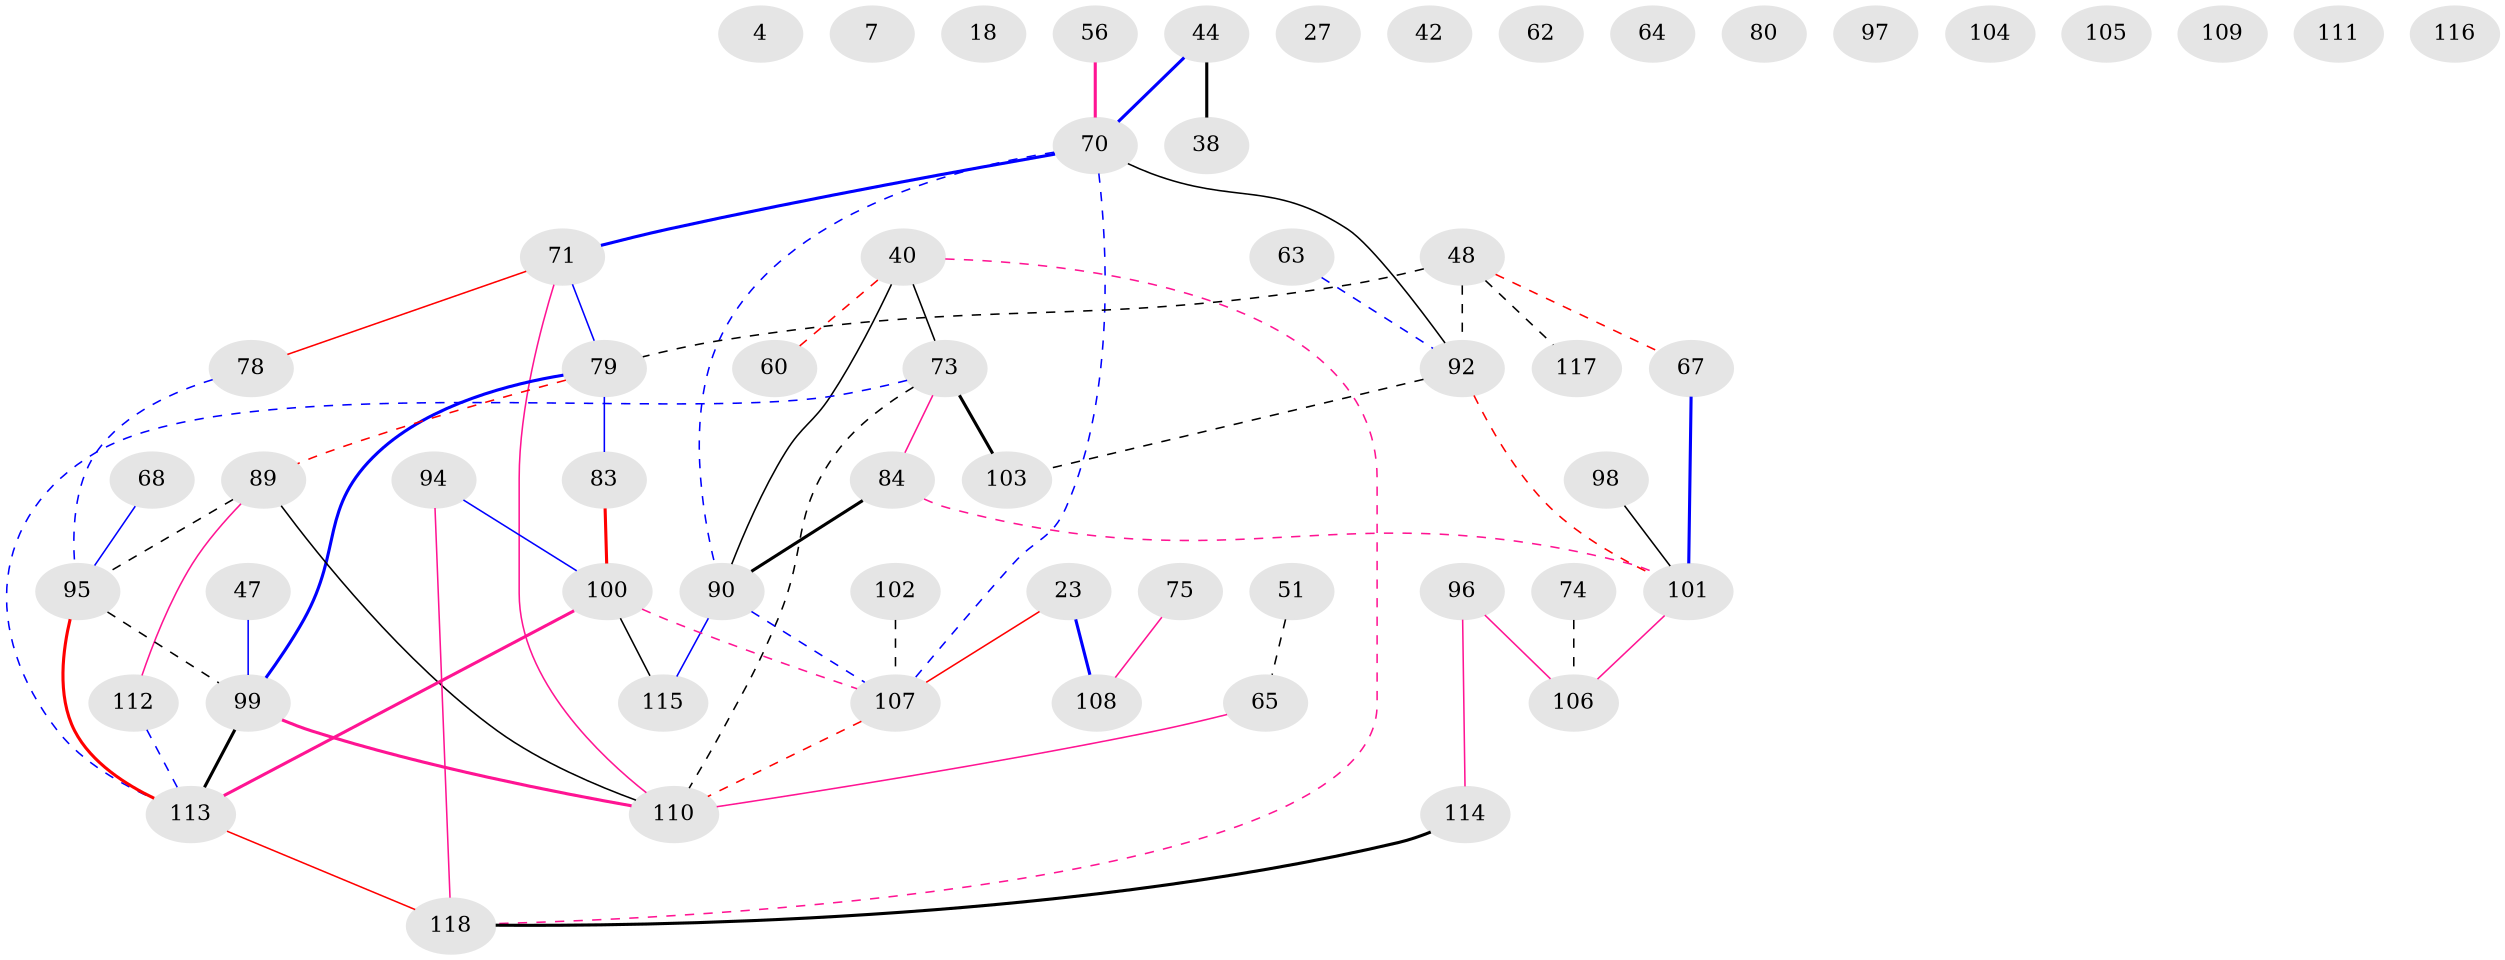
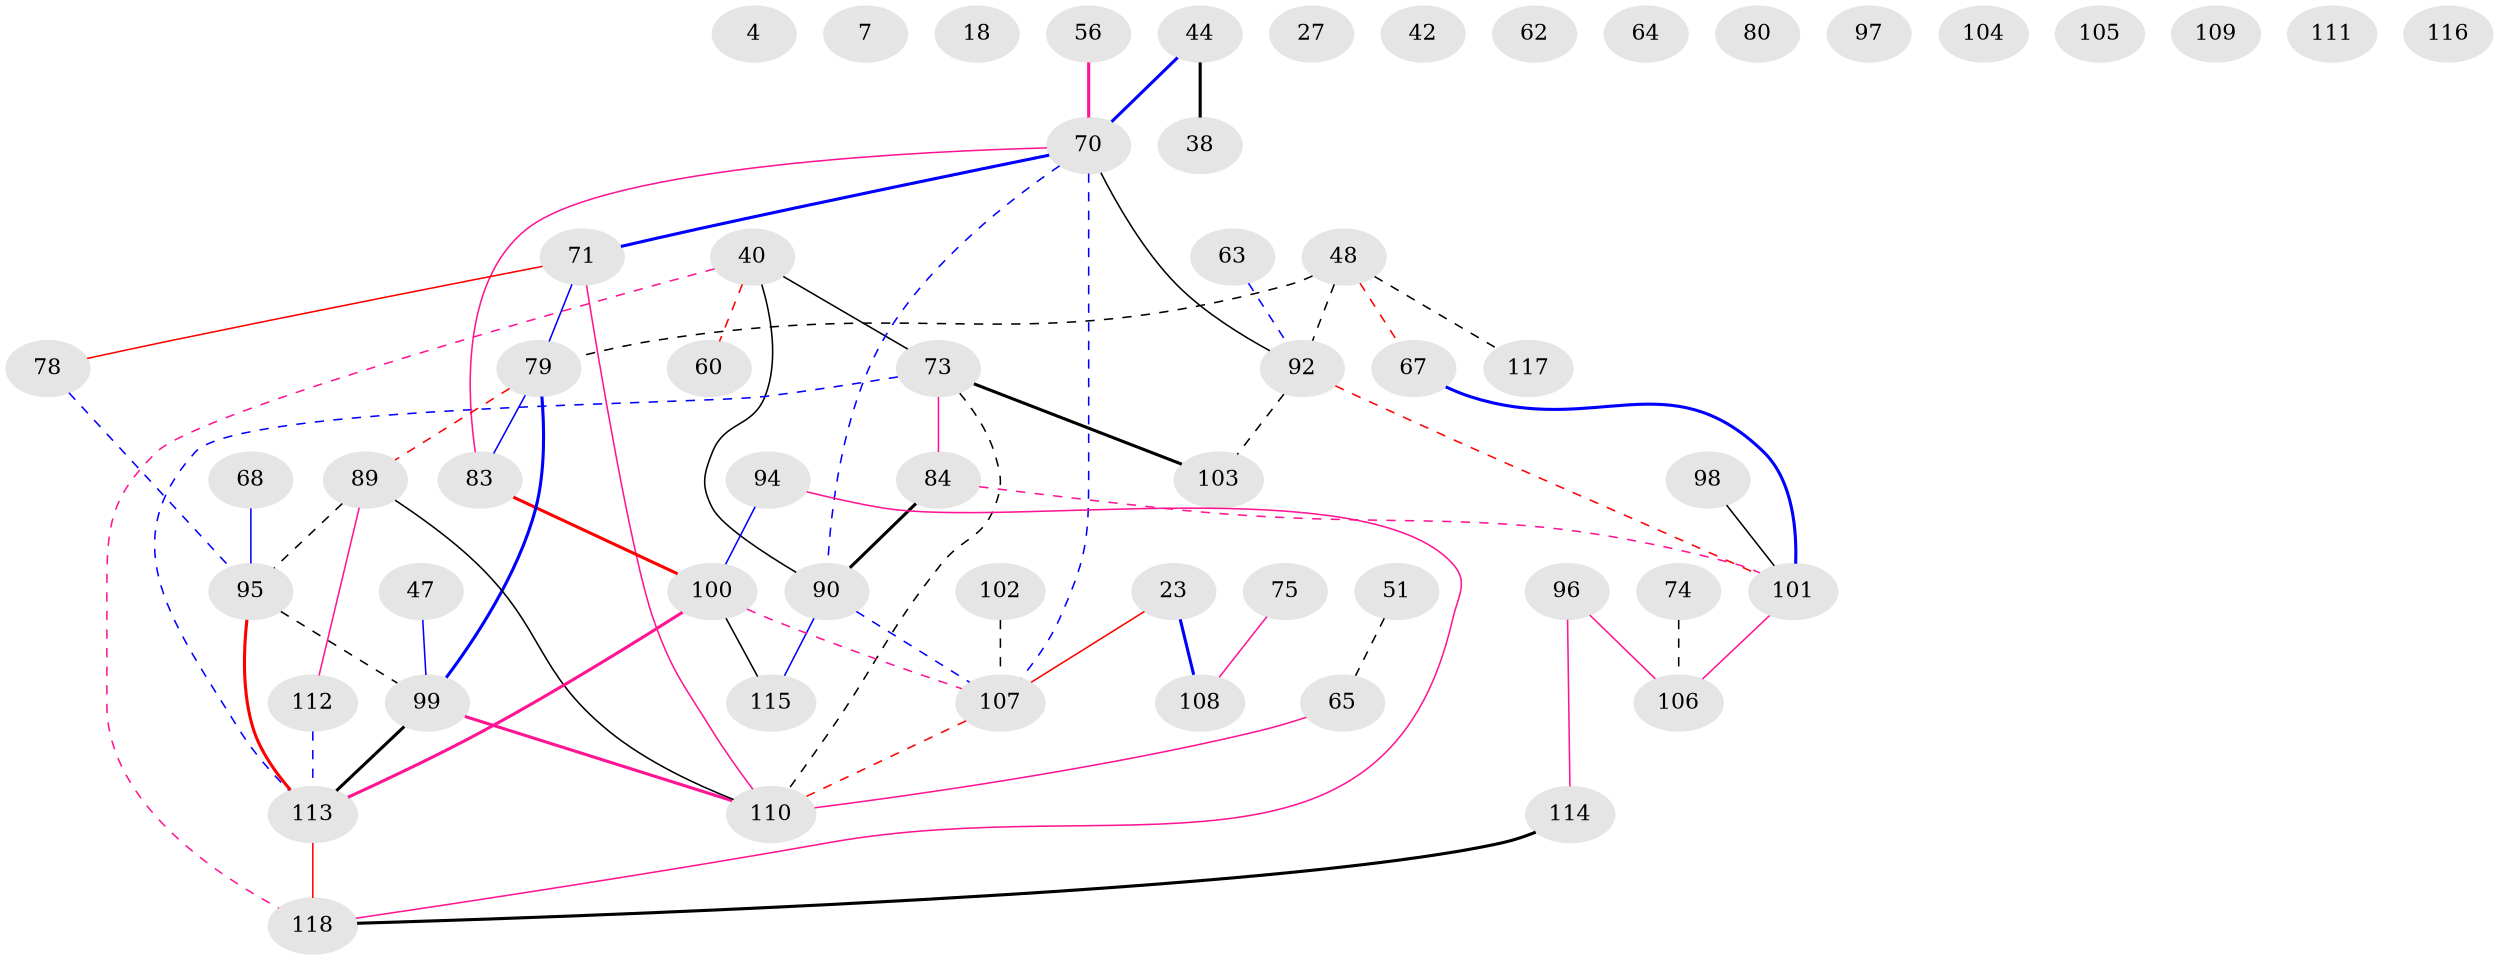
edge "70" -- "83": added
